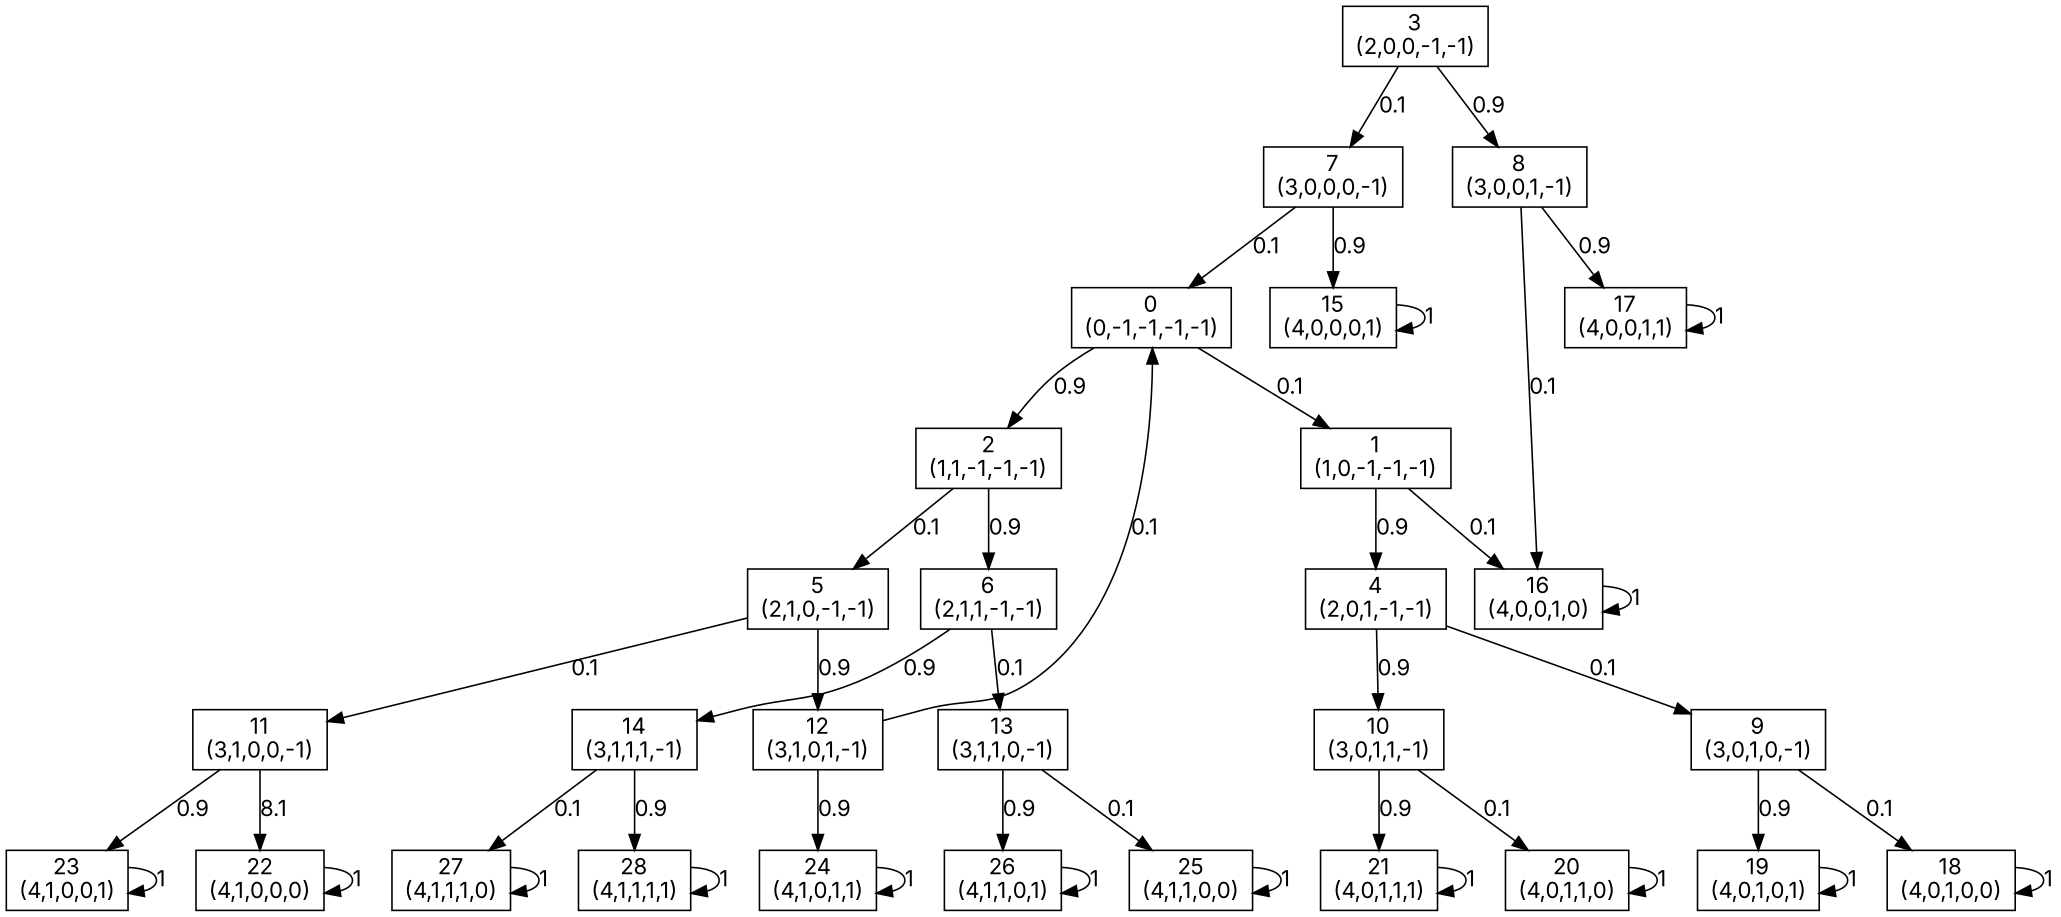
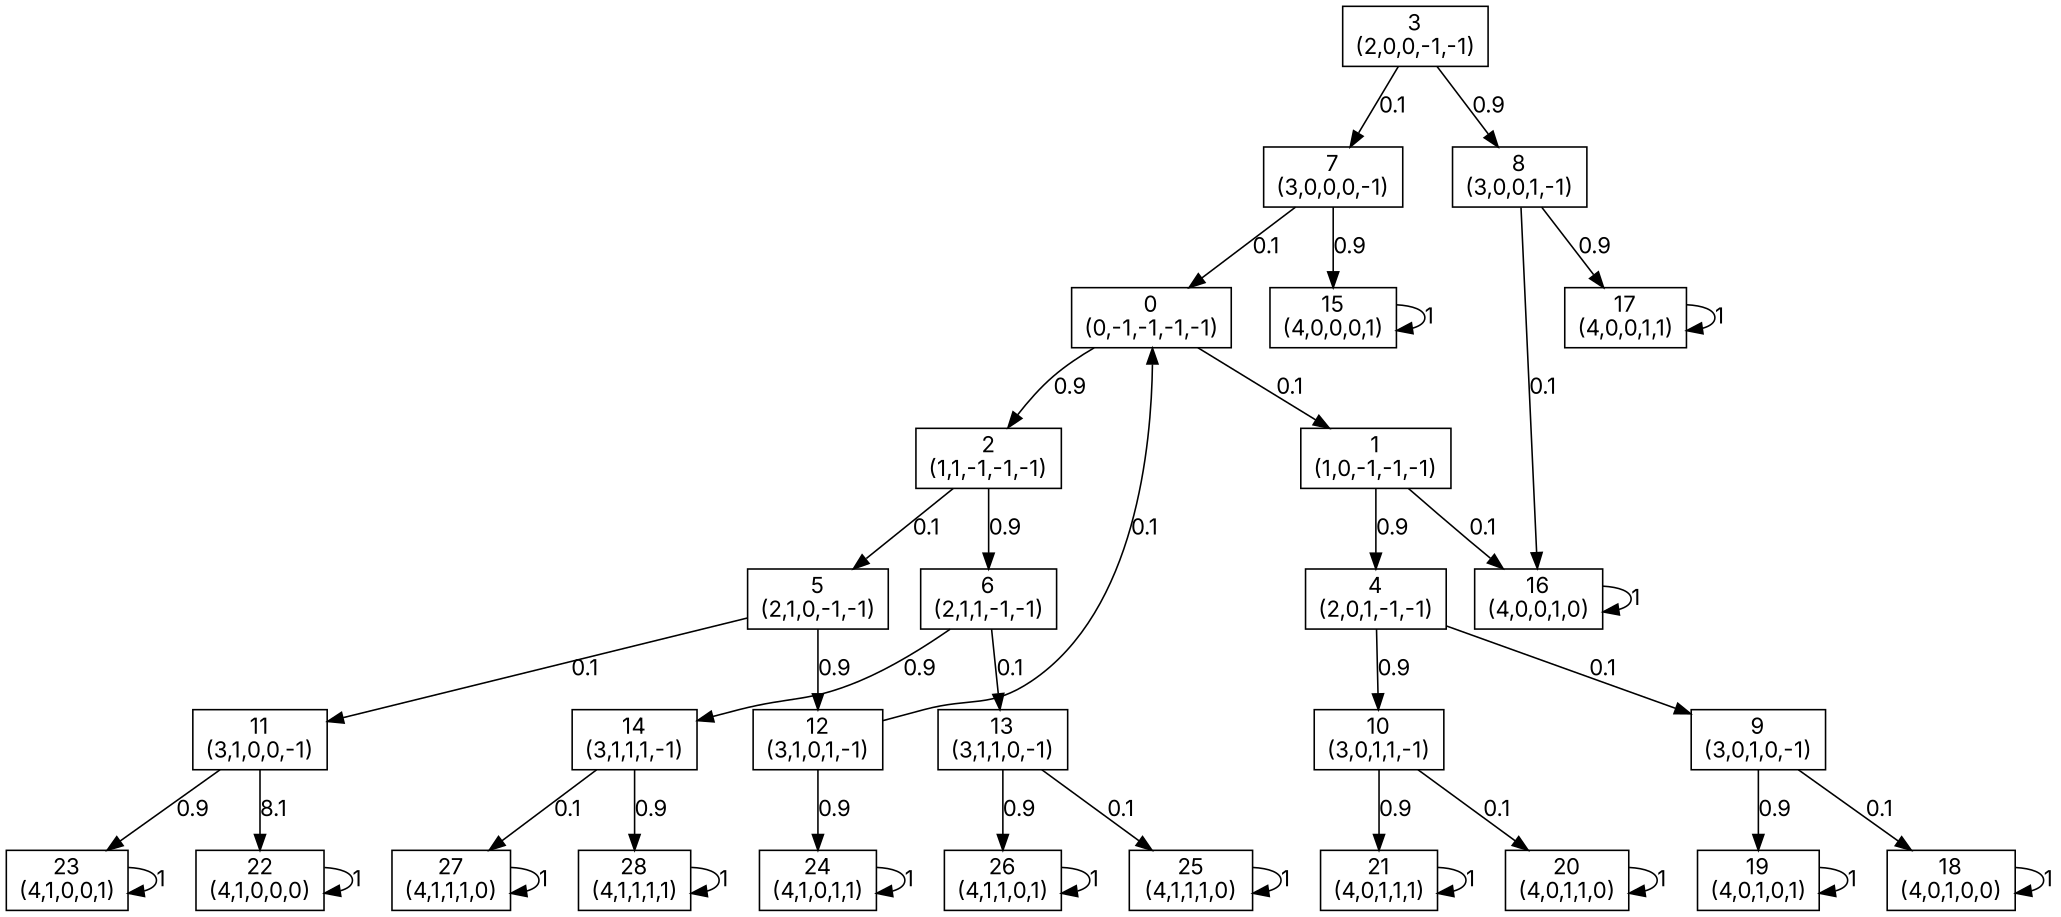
node "25 (4,1,1,0,0)": label "25 (4,1,1,0,0)" -> "25 (4,1,1,1,0)"
